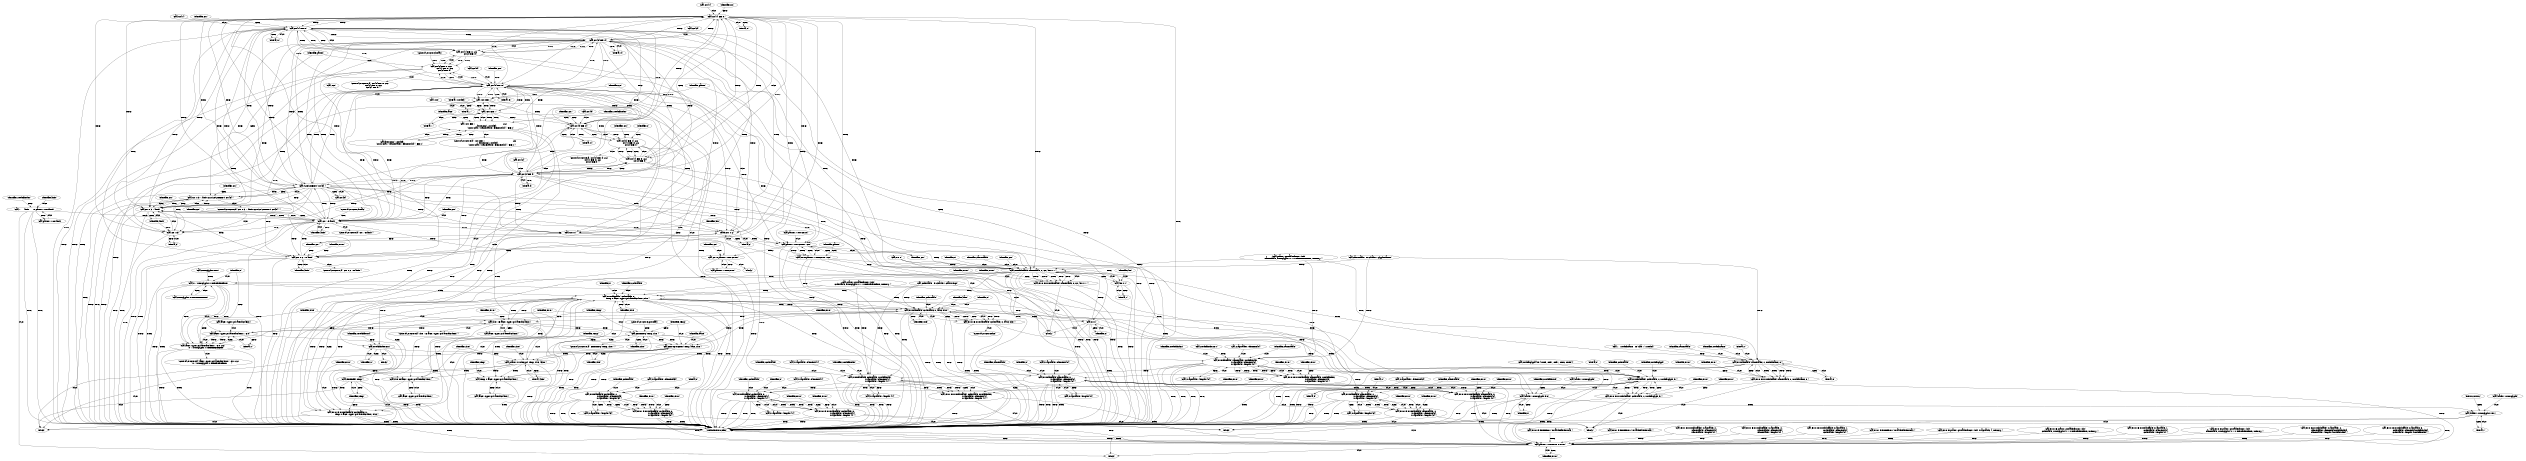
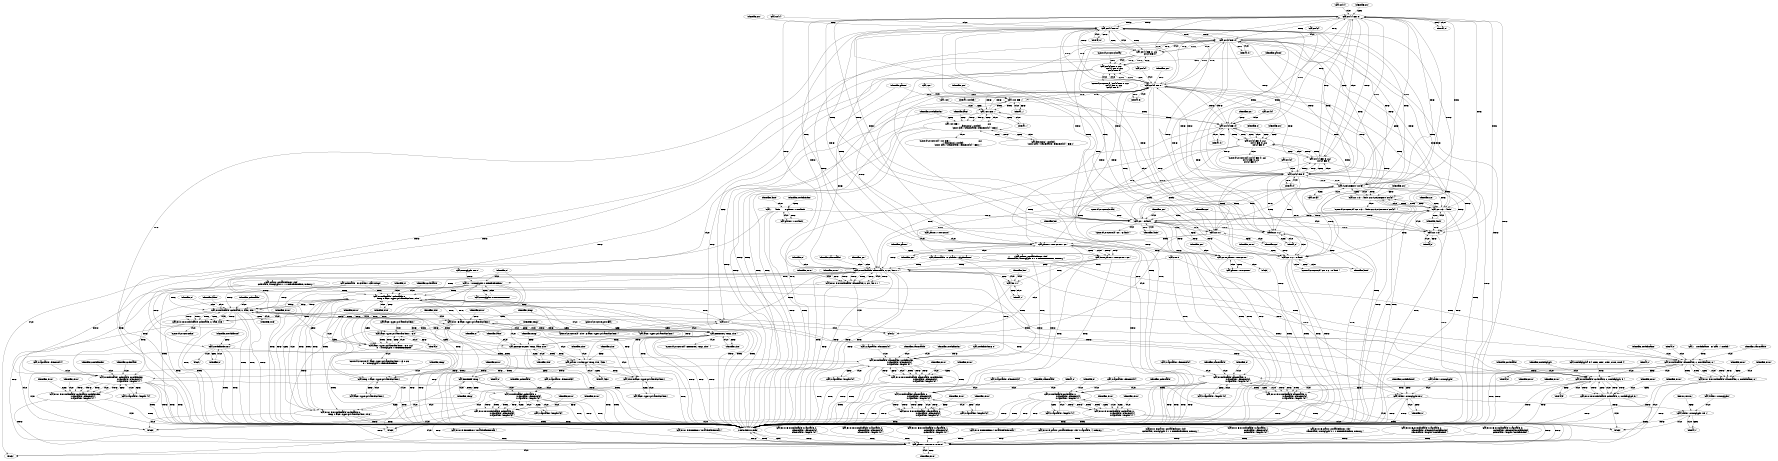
edge "(Call,cur[2] == 'd')" -> "(Call,cur >= limit)": removed, label "DDG:"
edge "(Call,len = parser->root.cursor - cur)" -> "(Call,T1_Add_Table( name_table, n, cur, len + 1 ))": label "DDG: " -> "CFG: "
edge "(Call,T1_Add_Table( code_table, 0, notdef_glyph, 5 ))" -> "(Literal,5)": label "AST: " -> "CFG: "
